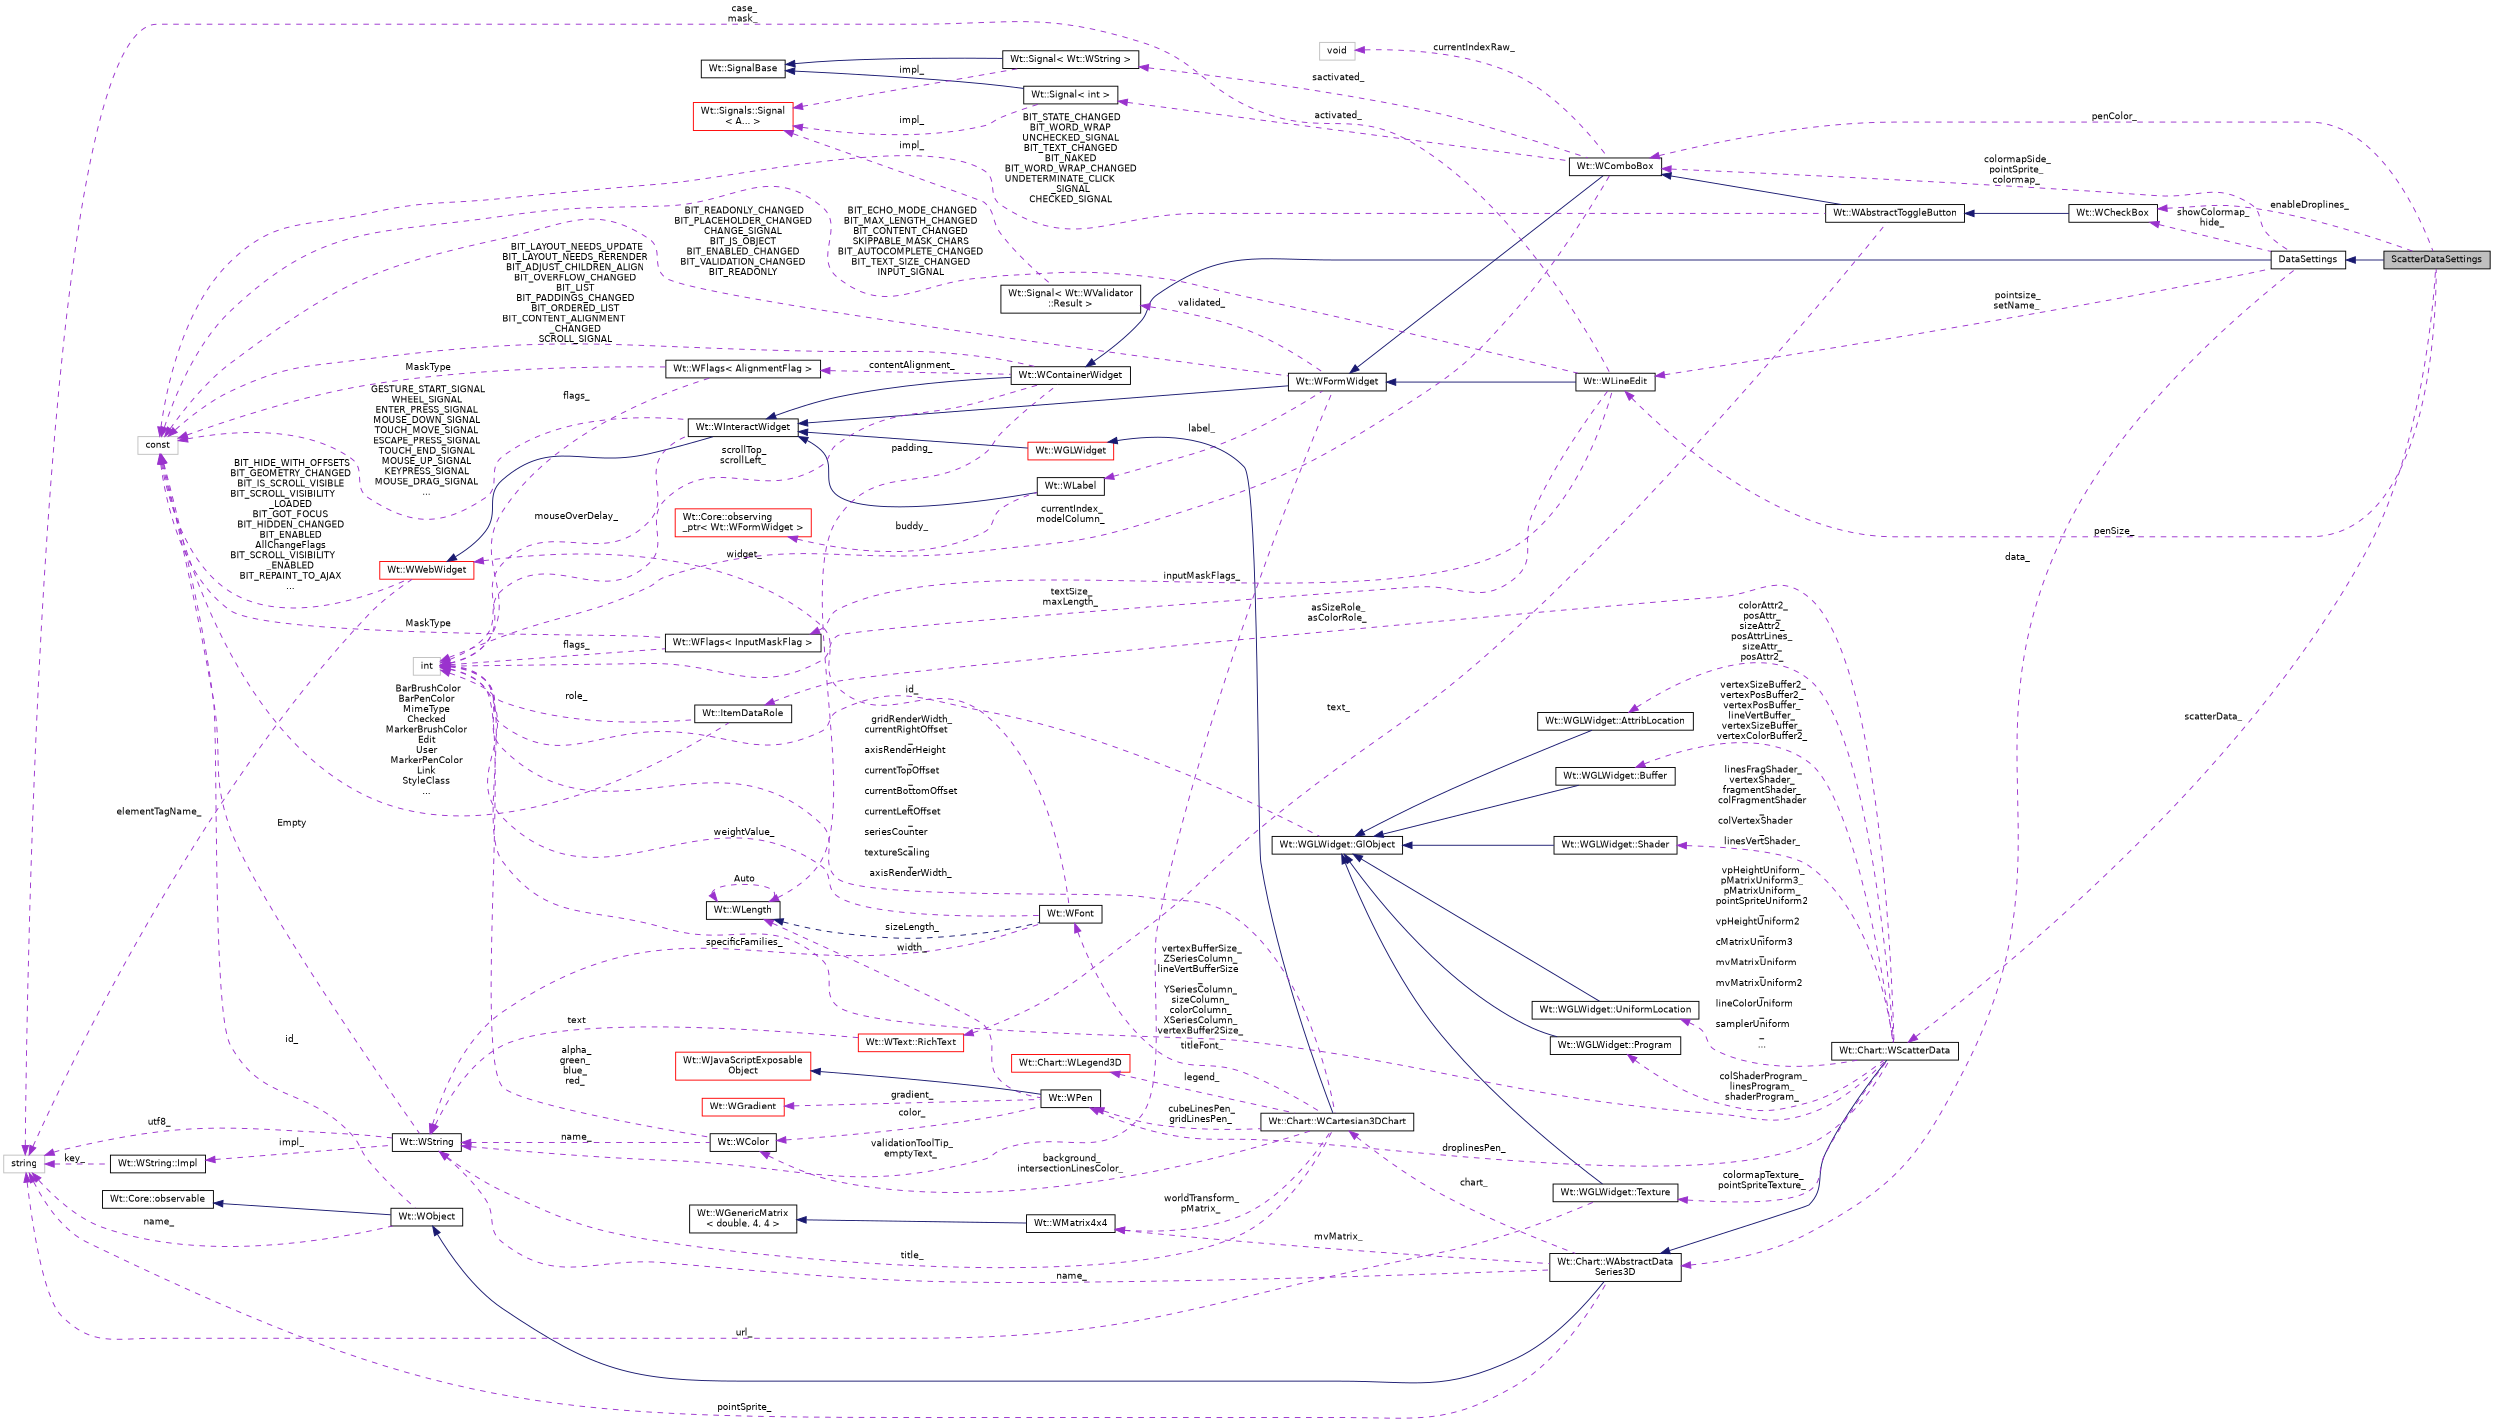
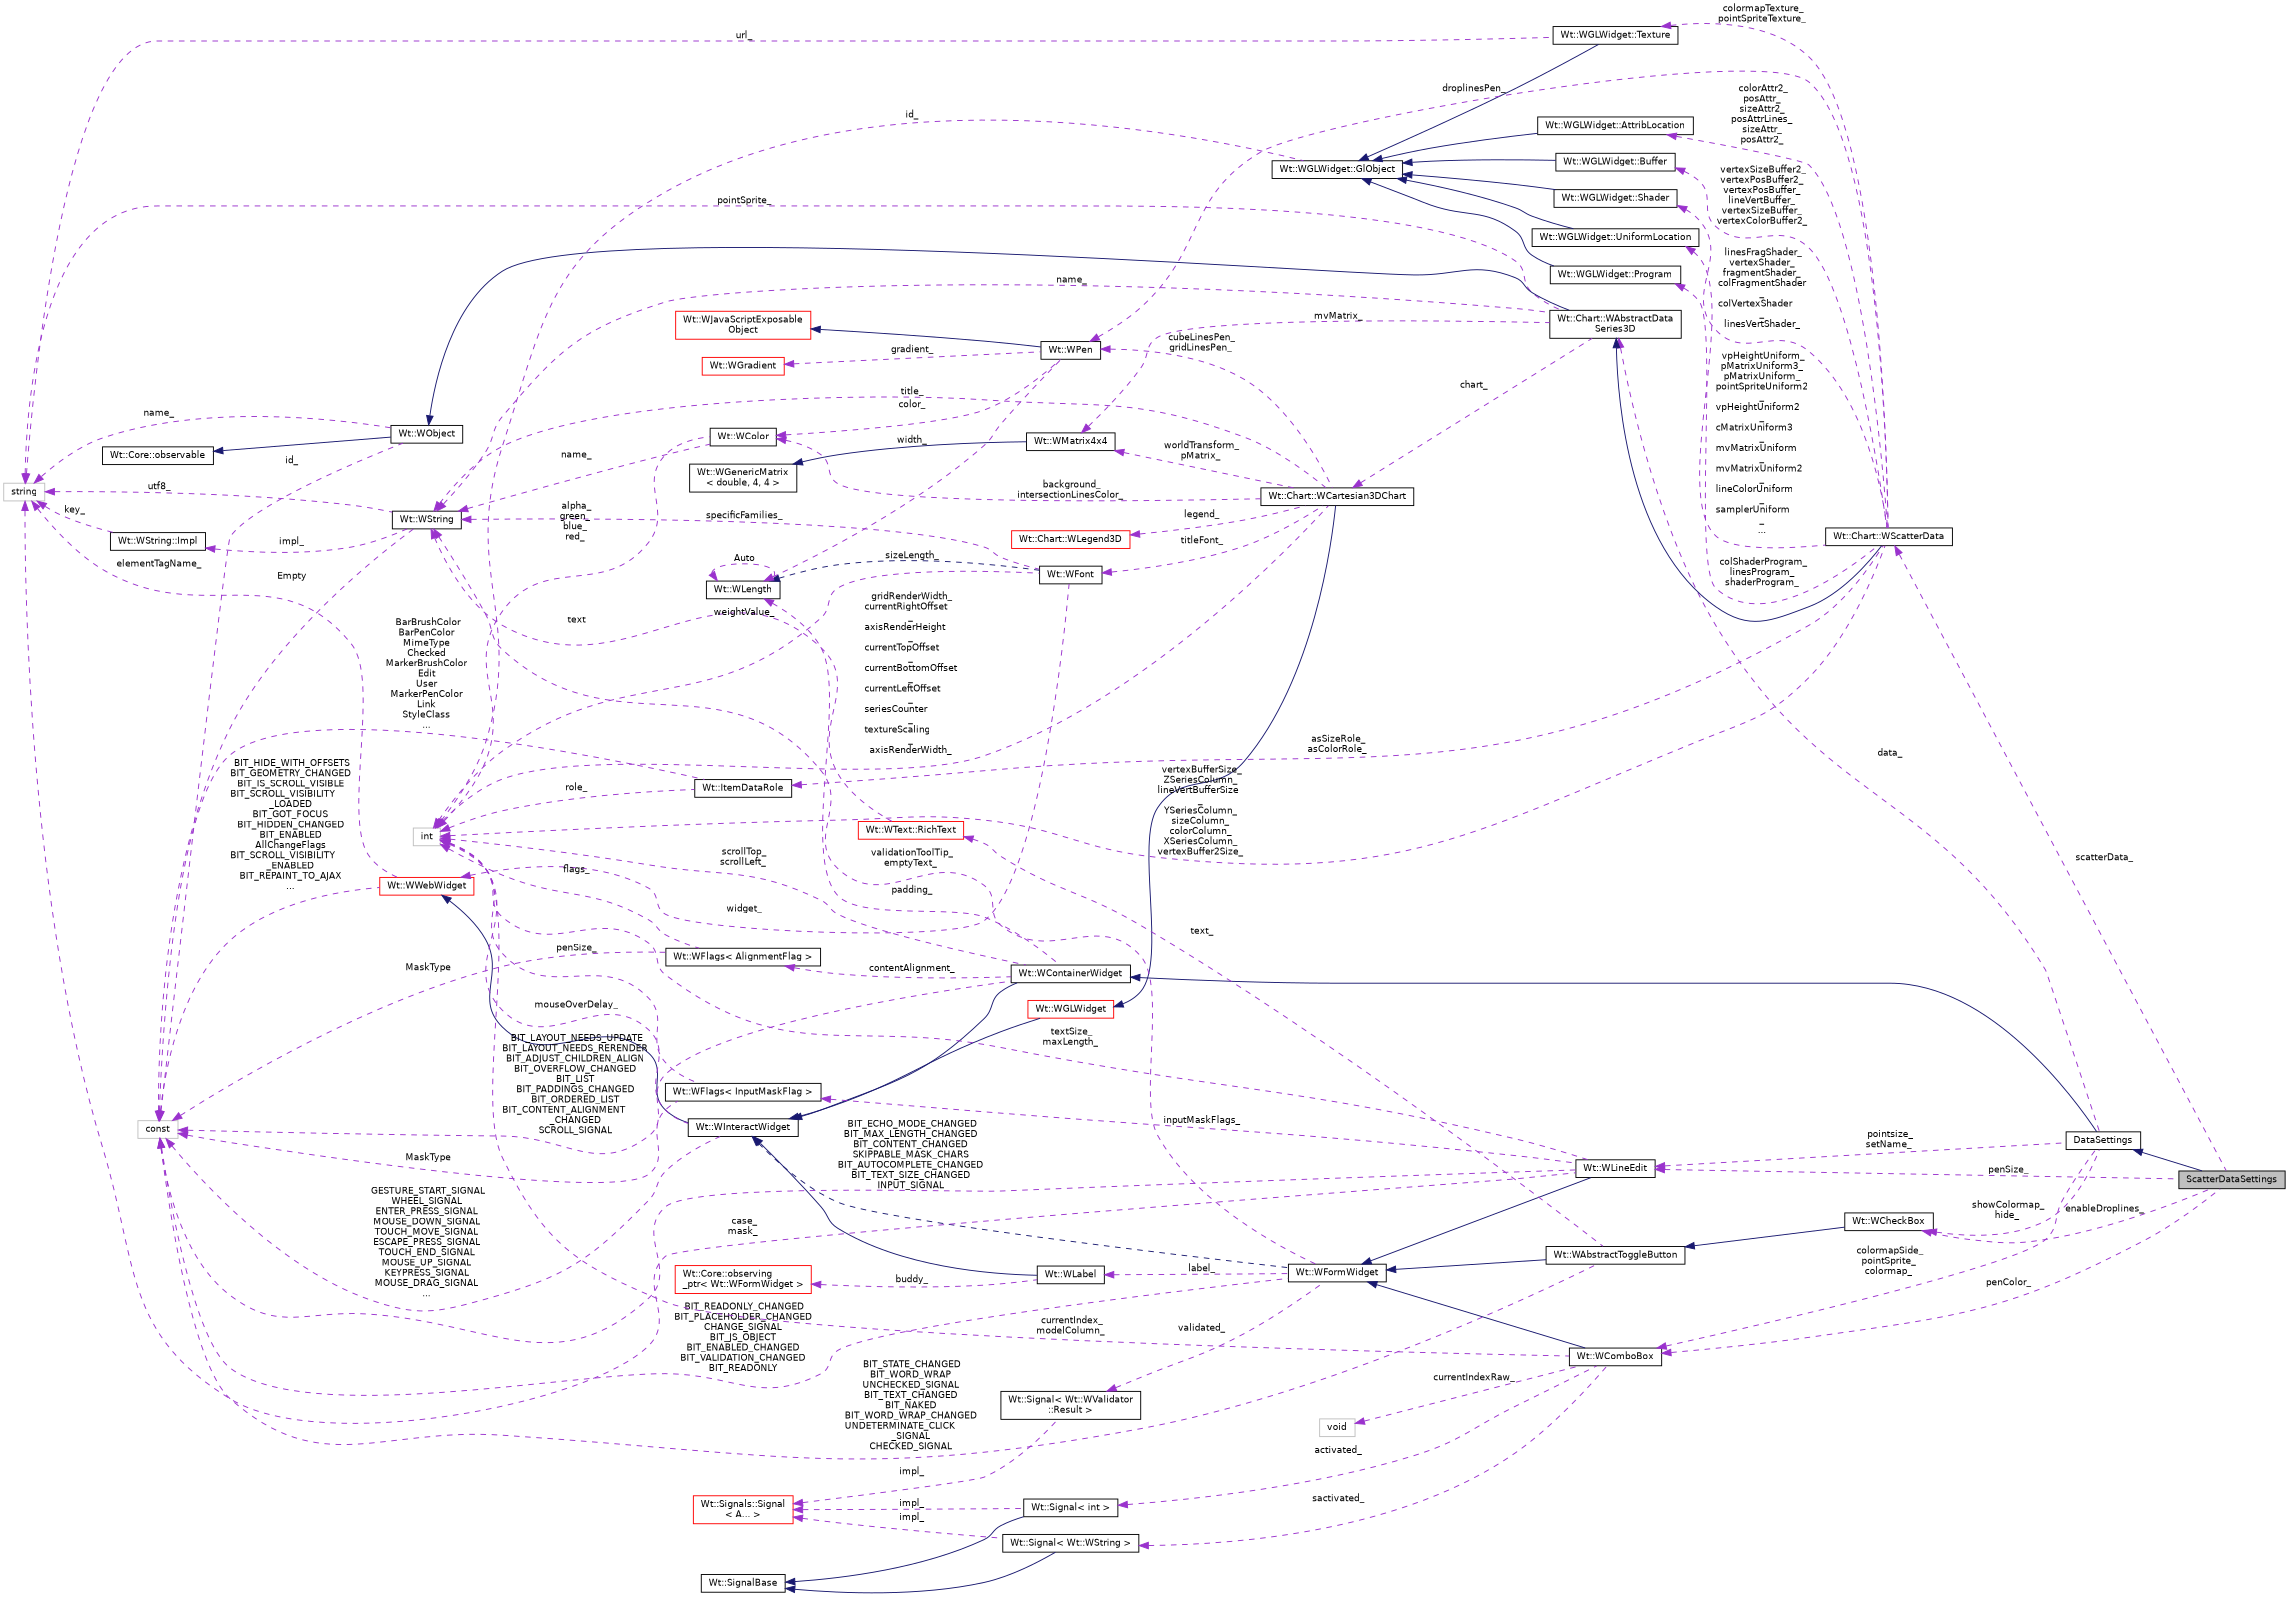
edge "Wt::WAbstractToggleButton" -> "Wt::WComboBox": now "Wt::WAbstractToggleButton" -> "Wt::WFormWidget"
edge "Wt::WFormWidget" -> "Wt::WInteractWidget": style solid -> dashed
edge "Wt::WFlags< InputMaskFlag >" -> "int": label " flags_" -> " penSize_"
